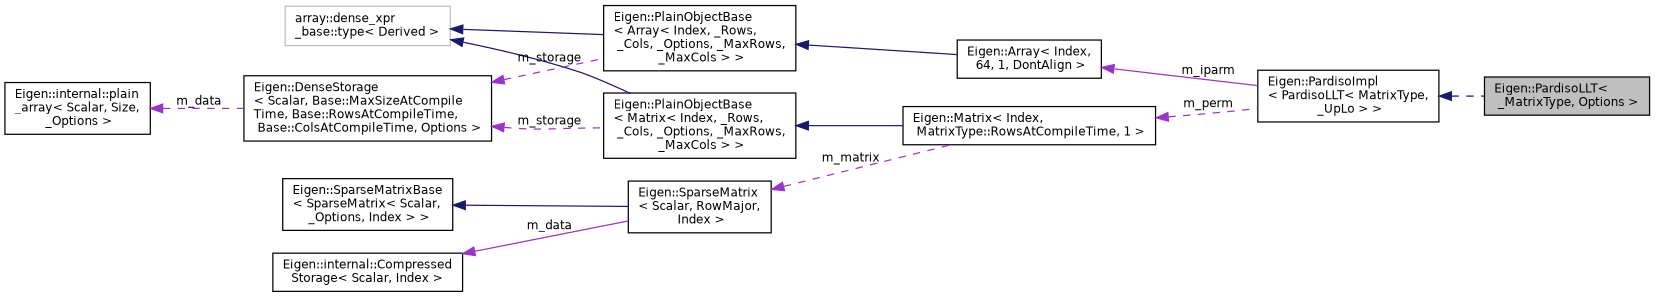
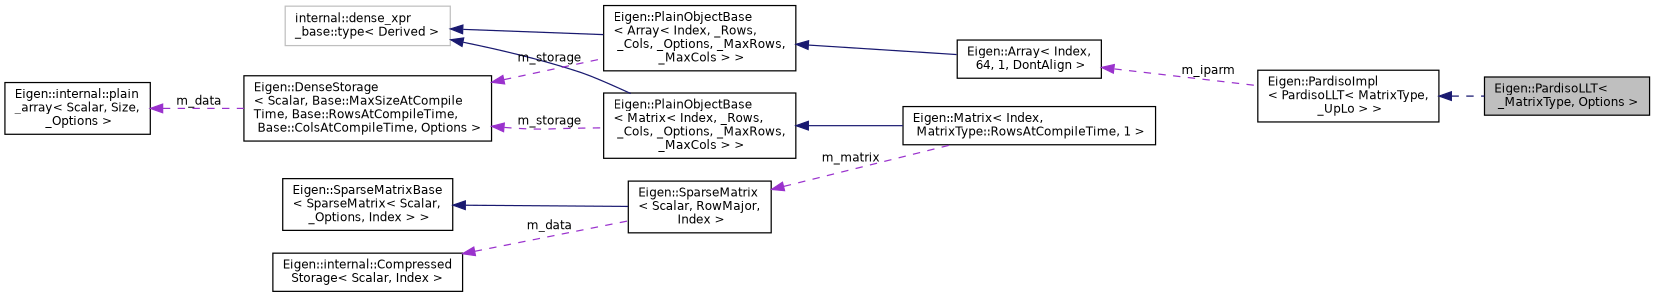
node "array::dense_xpr _base::type< Derived >": label "array::dense_xpr _base::type< Derived >" -> "internal::dense_xpr _base::type< Derived >"
edge "Eigen::PardisoImpl < PardisoLLT< MatrixType, _UpLo > >" -> "Eigen::Array< Index, 64, 1, DontAlign >": style solid -> dashed
edge "Eigen::PardisoImpl < PardisoLLT< MatrixType, _UpLo > >" -> "Eigen::Matrix< Index, MatrixType::RowsAtCompileTime, 1 >": removed, label "m_perm"
edge "Eigen::SparseMatrix < Scalar, RowMajor, Index >" -> "Eigen::internal::Compressed Storage< Scalar, Index >": style solid -> dashed
